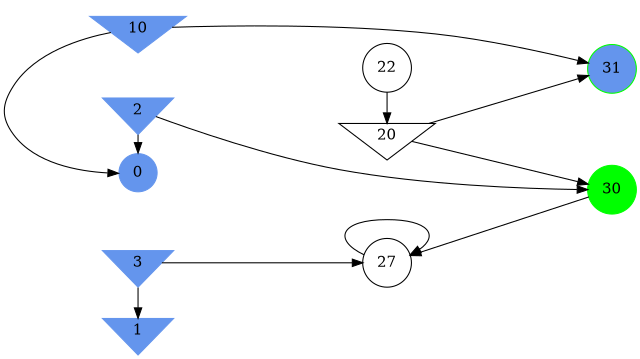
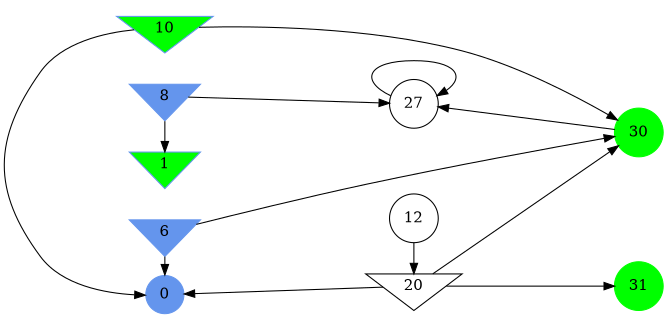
node "10": fillcolor cornflowerblue -> green
edge "10" -> "31": now "10" -> "30"
node "22": label "22" -> "12"
node "31": fillcolor cornflowerblue -> green
node "2": label "2" -> "6"
node "3": label "3" -> "8"
edge "20" -> "0": added
node "1": fillcolor cornflowerblue -> green
